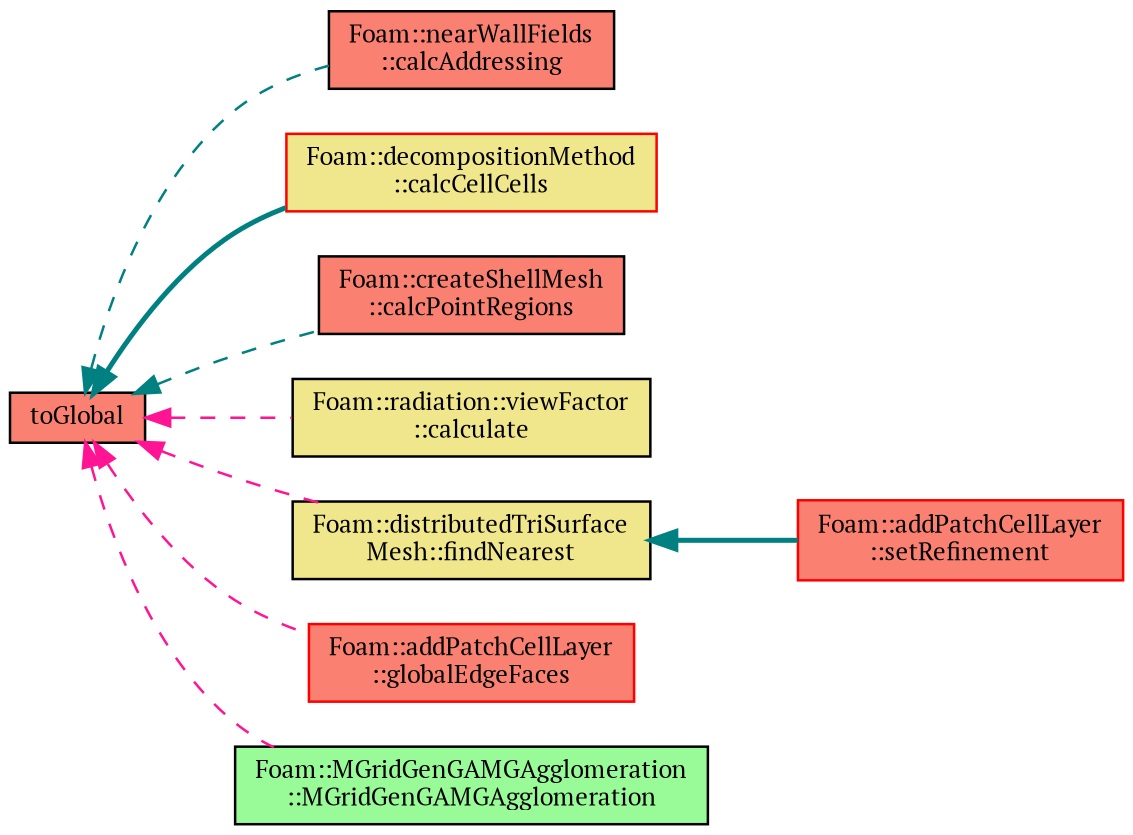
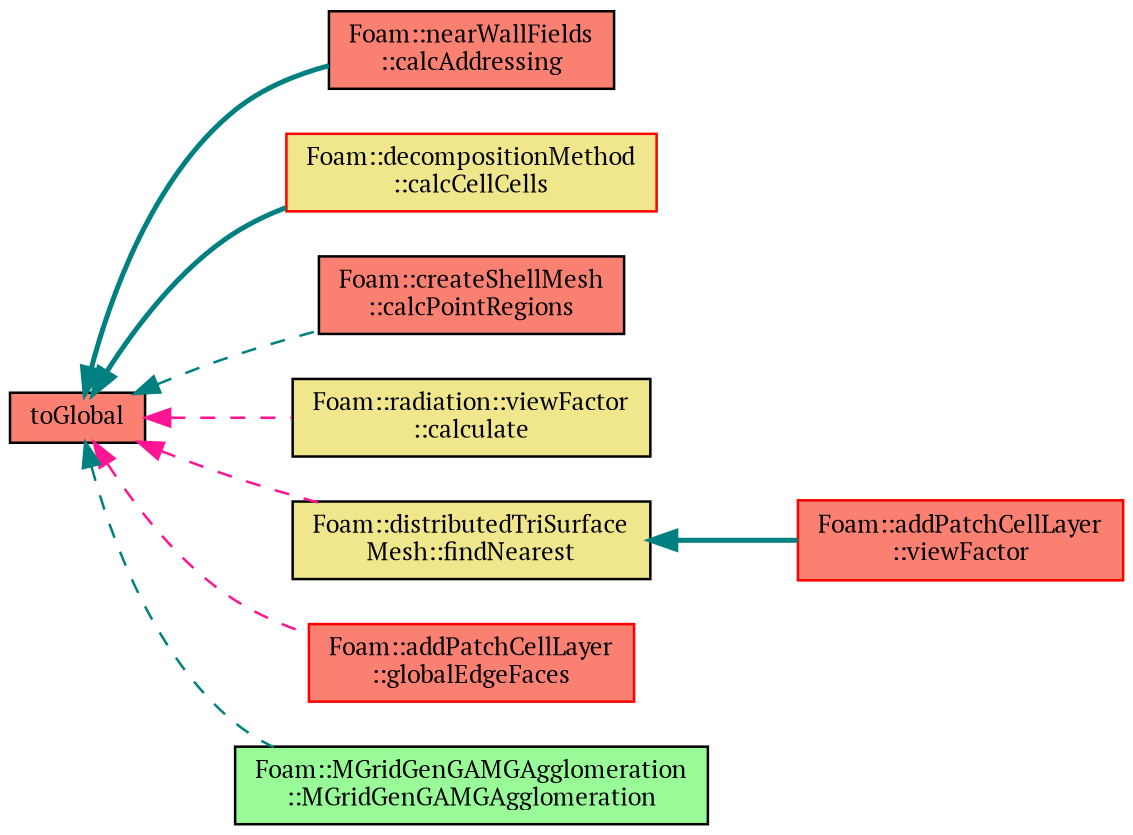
edge "Foam::nearWallFields ::calcAddressing" -> "toGlobal": style dashed -> bold
node "Foam::addPatchCellLayer ::setRefinement": label "Foam::addPatchCellLayer ::setRefinement" -> "Foam::addPatchCellLayer ::viewFactor"
edge "Foam::MGridGenGAMGAgglomeration ::MGridGenGAMGAgglomeration" -> "toGlobal": color deeppink -> teal
